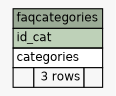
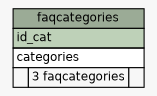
node "faqcategories": text "3 rows" -> "3 faqcategories"
